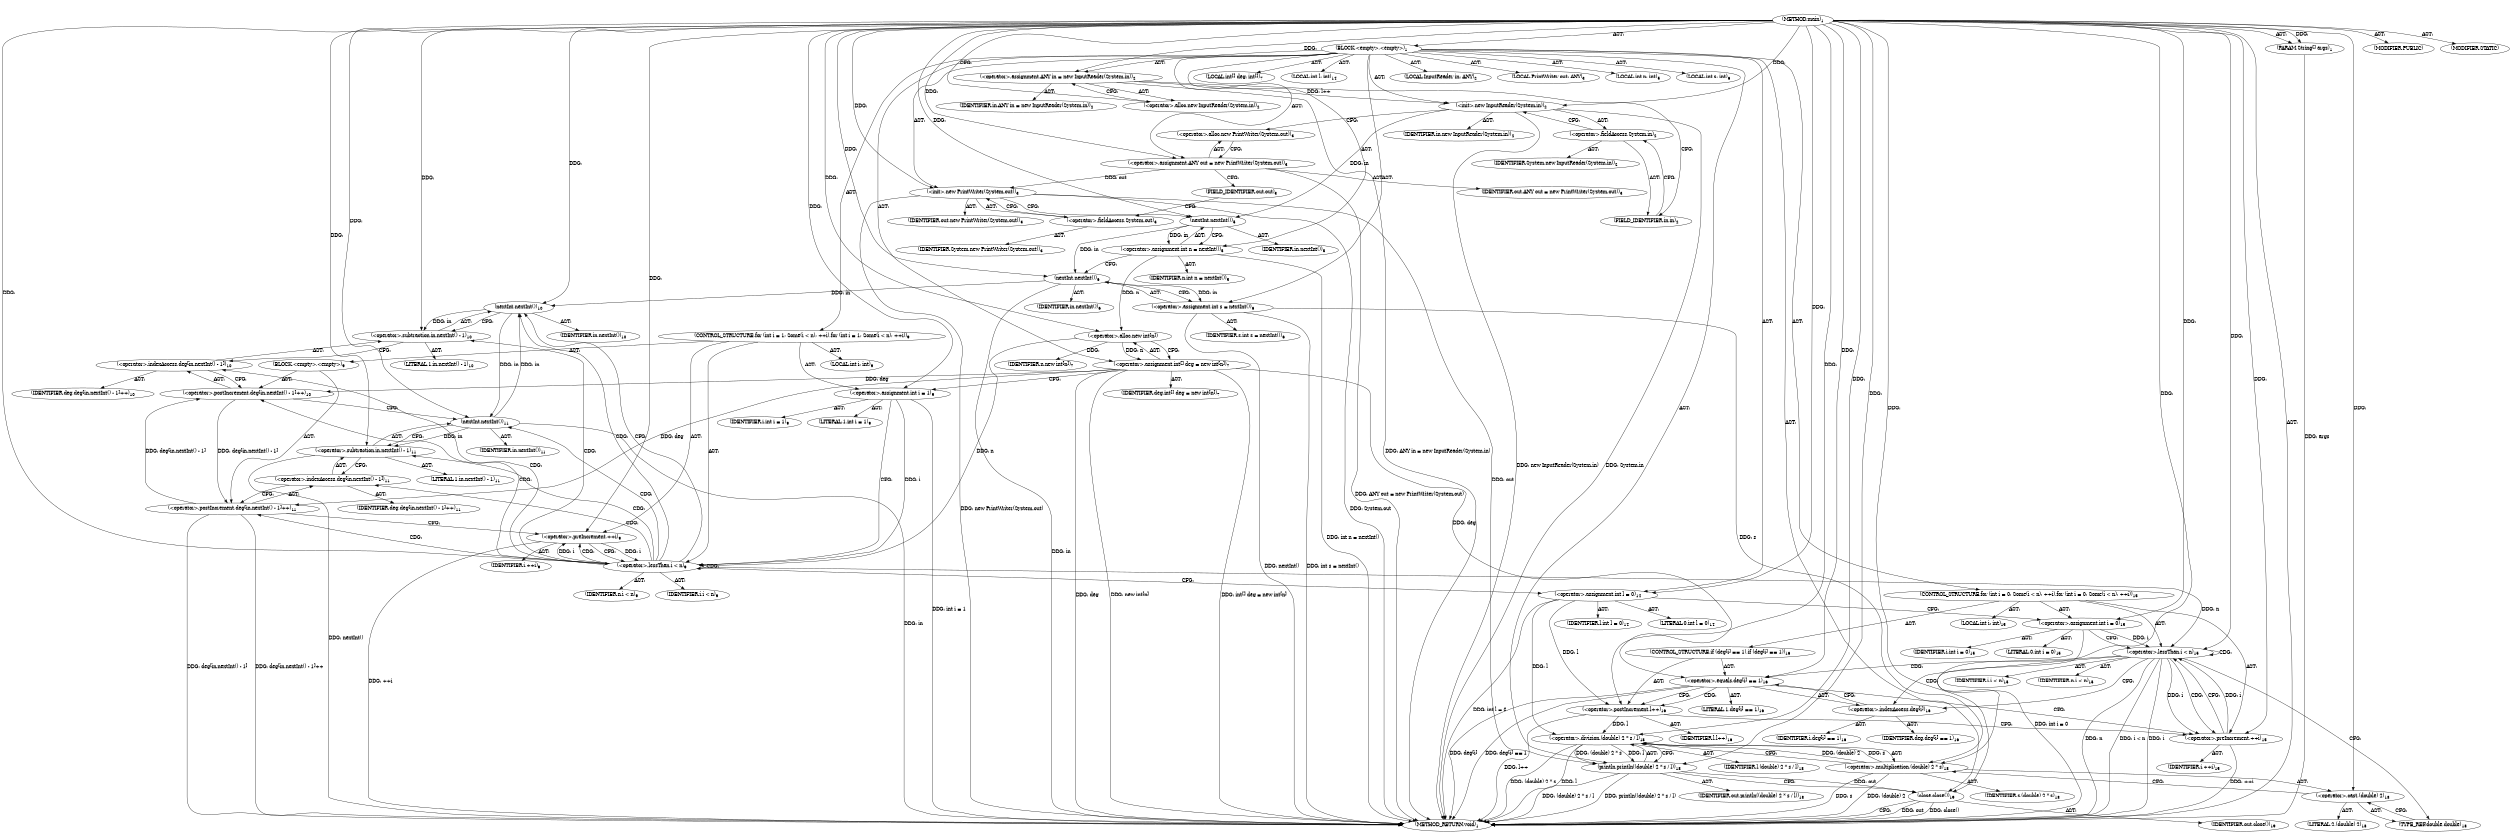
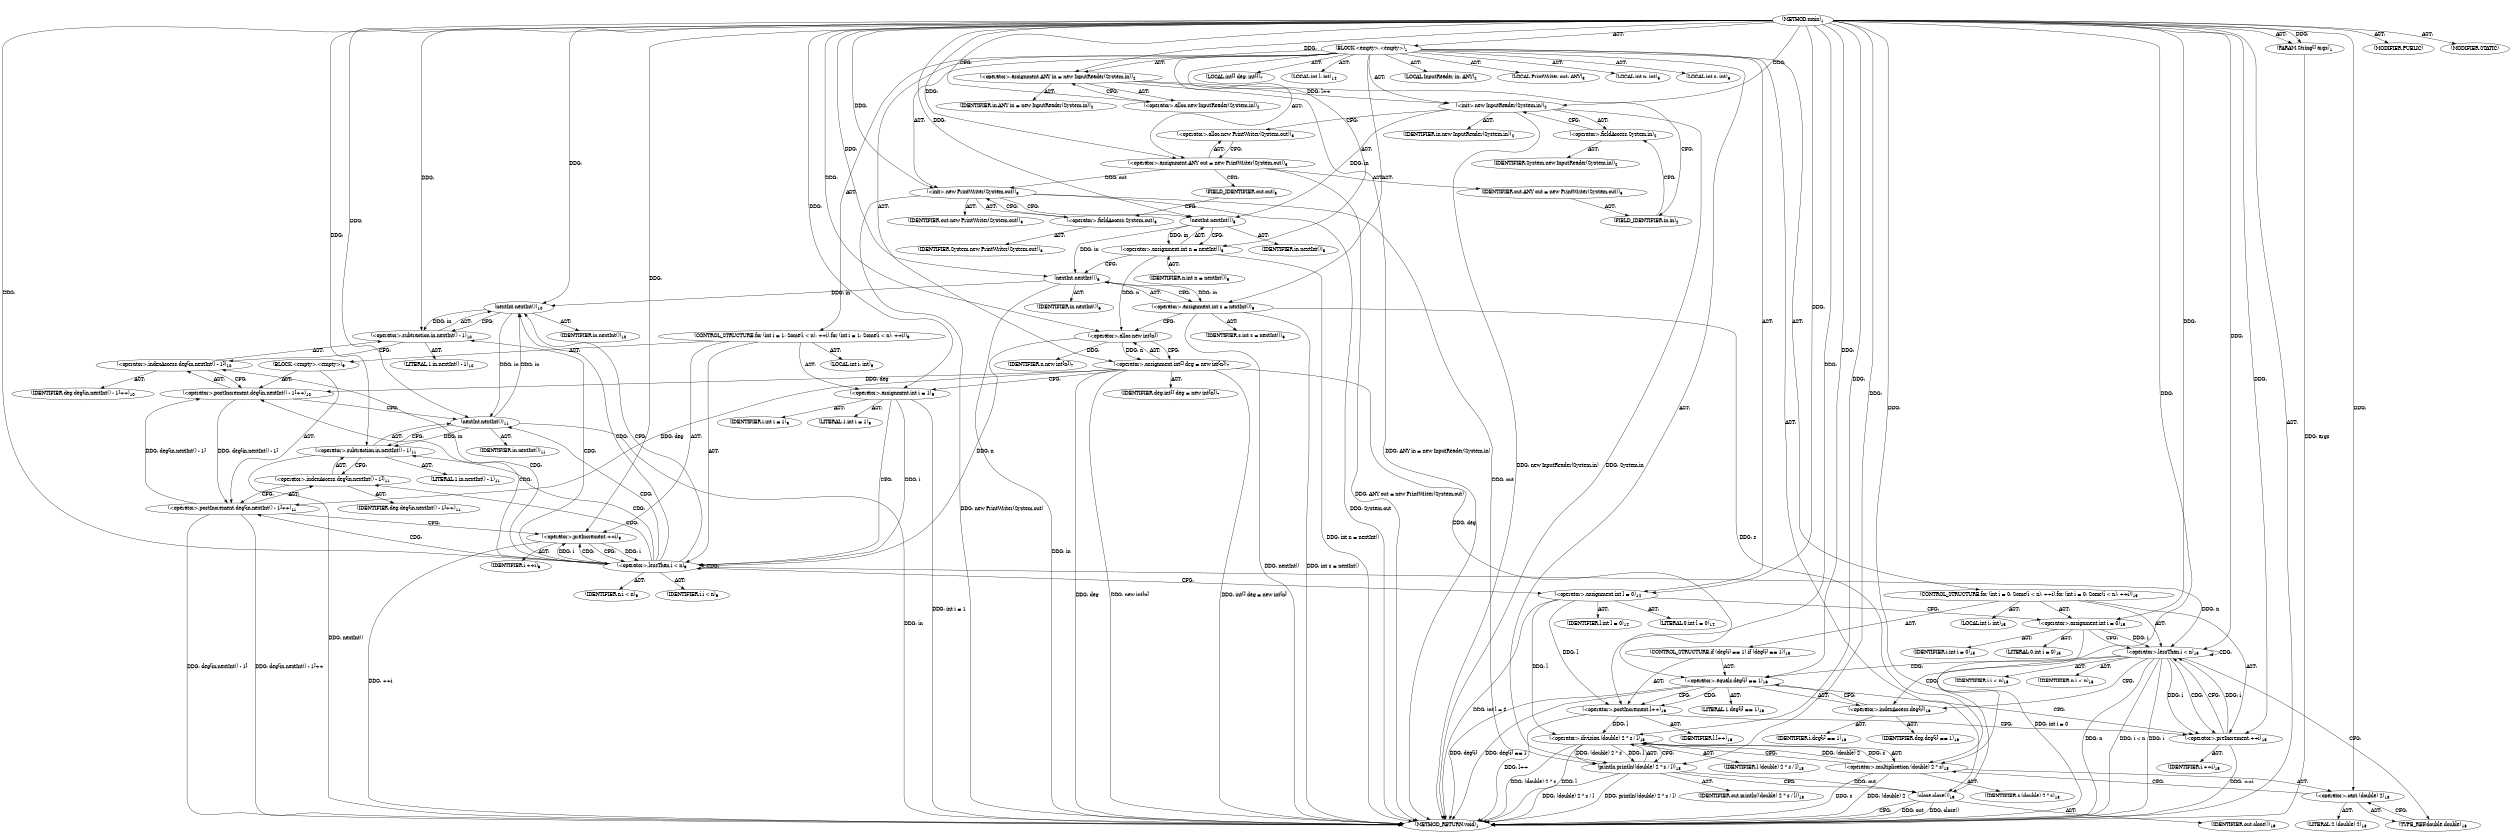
edge "(<operator>.fieldAccess,System.in)" -> "(FIELD_IDENTIFIER,in,in)": now "(IDENTIFIER,out,ANY out = new PrintWriter(System.out))" -> "(FIELD_IDENTIFIER,in,in)"
edge "(<operator>.assignment,int n = nextInt())" -> "(IDENTIFIER,n,int n = nextInt())": reversed
edge "(<operator>.assignment,int s = nextInt())" -> "(<operator>.alloc,new int[n])": added, label "CFG:"
